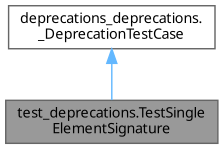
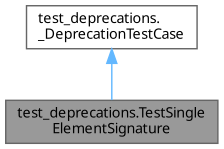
node "deprecations_deprecations. _DeprecationTestCase": label "deprecations_deprecations. _DeprecationTestCase" -> "test_deprecations. _DeprecationTestCase"
